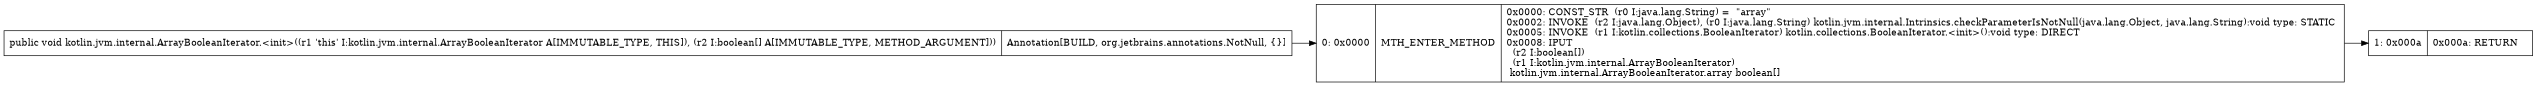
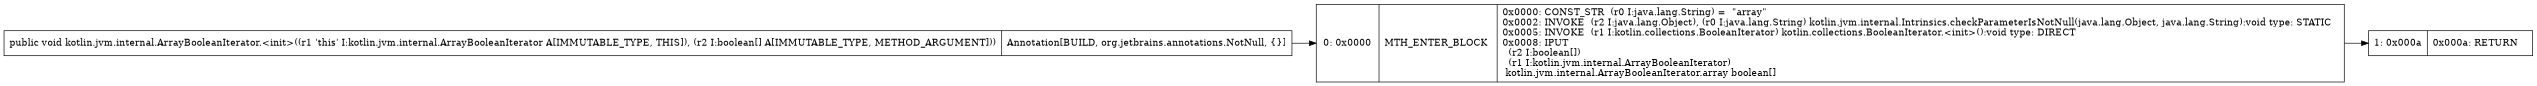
node "0: 0x0000": text "MTH_ENTER_METHOD" -> "MTH_ENTER_BLOCK"
